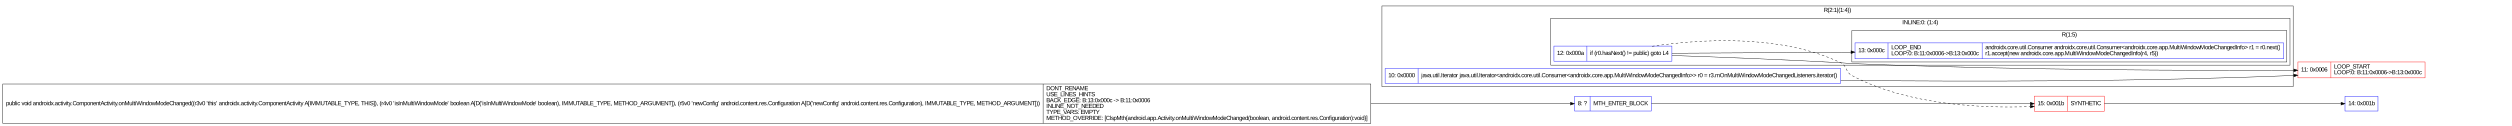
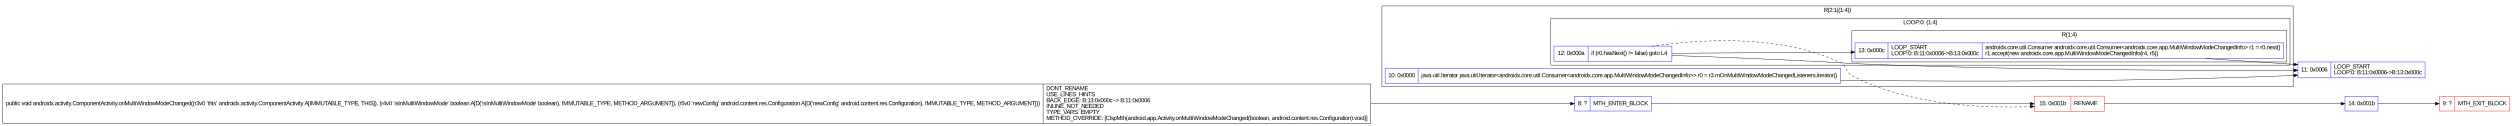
cluster "INLINE:0: (1:4)": label "INLINE:0: (1:4)" -> "LOOP:0: (1:4)"
cluster "R(1:5)": label "R(1:5)" -> "R(1:4)"
node "13: 0x000c": text "LOOP_END" -> "LOOP_START"
node "12: 0x000a": text "if (r0.hasNext() != public) goto L4" -> "if (r0.hasNext() != false) goto L4"
edge "13: 0x000c" -> "11: 0x0006": added
node "11: 0x0006": color red -> blue
node "15: 0x001b": text "SYNTHETIC" -> "RENAME"
node "9: ?": added
